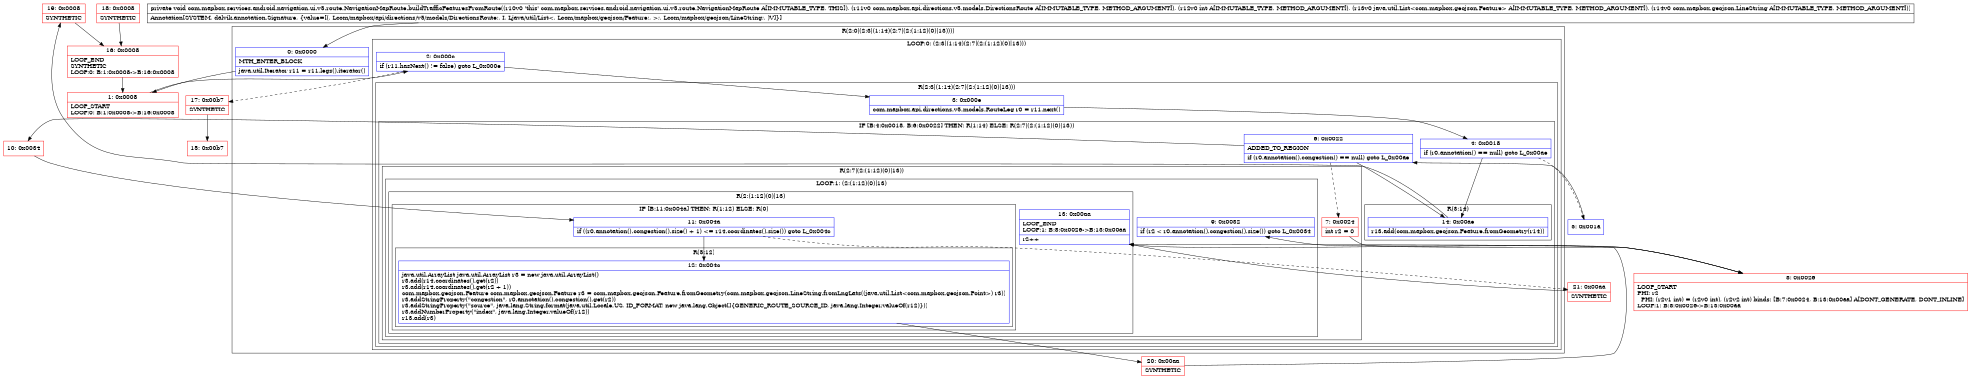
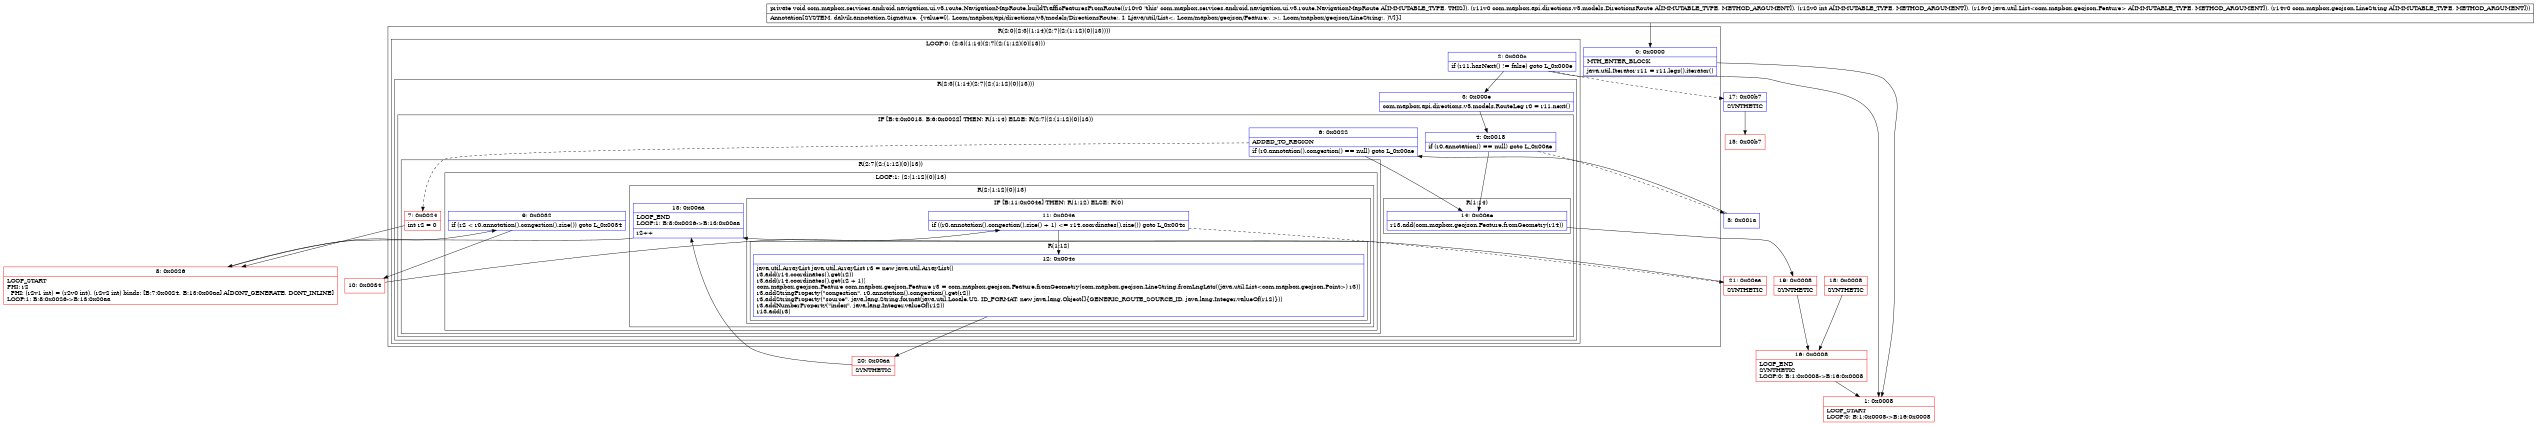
edge "1: 0x0008" -> "2: 0x000c": reversed
node "17: 0x00b7": color red -> blue
edge "6: 0x0022" -> "10: 0x0034": now "9: 0x0032" -> "10: 0x0034"
cluster "R(3:14)": label "R(3:14)" -> "R(1:14)"
cluster "R(5:12)": label "R(5:12)" -> "R(1:12)"
